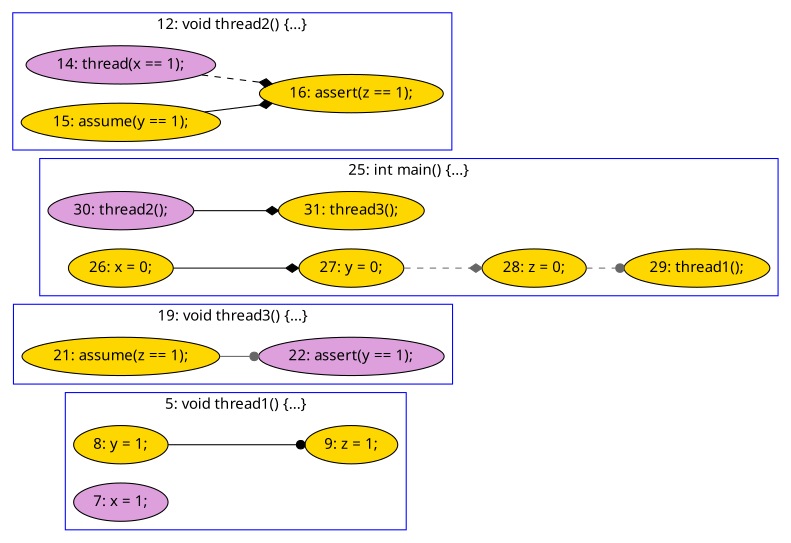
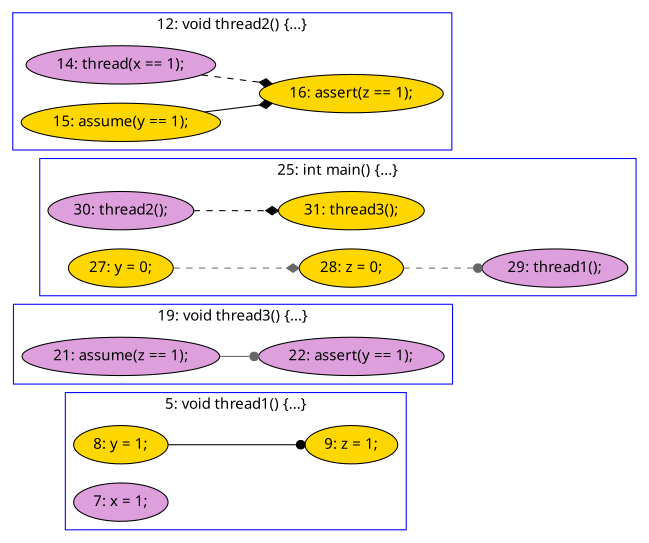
edge "30: thread2();" -> "31: thread3();": style solid -> dashed
node "26: x = 0;": removed
node "29: thread1();": fillcolor gold -> plum
node "21: assume(z == 1);": fillcolor gold -> plum
